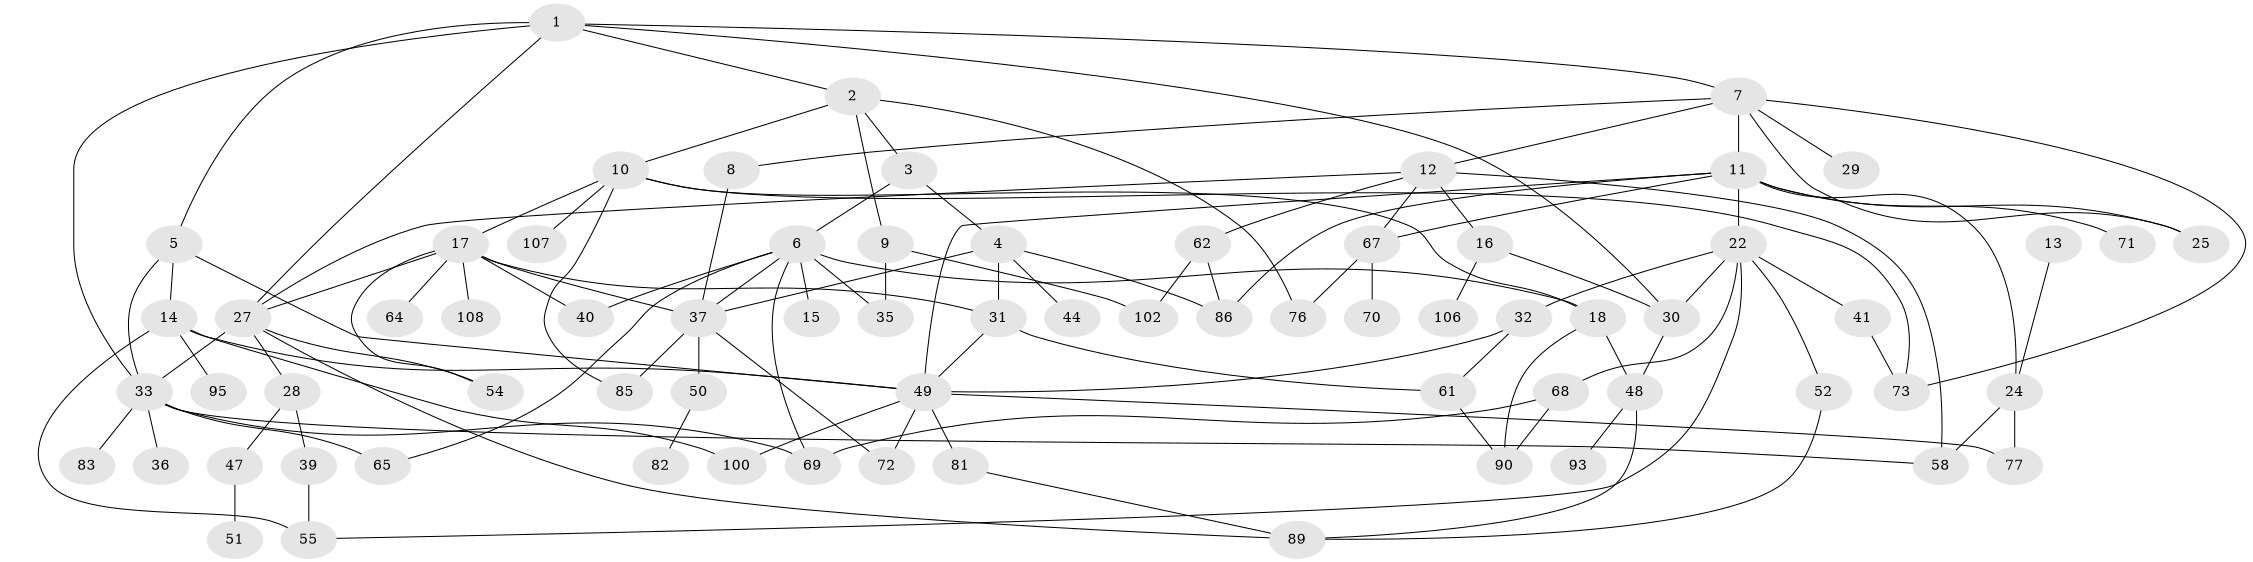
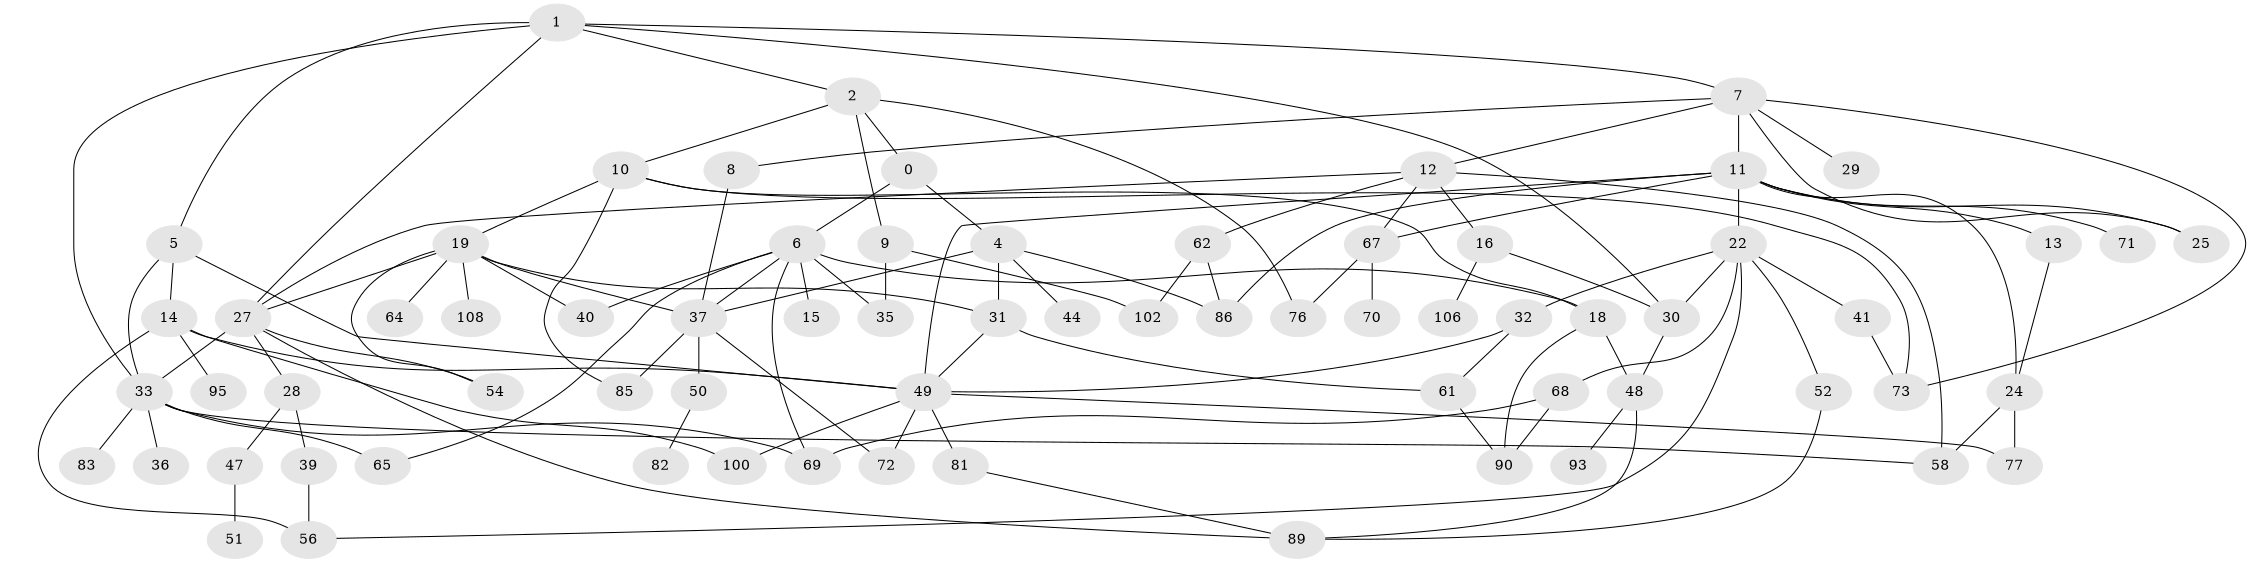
node "3": label "3" -> "0"
edge "11" -- "13": added
node "17": label "17" -> "19"
node "107": removed
node "55": label "55" -> "56"
